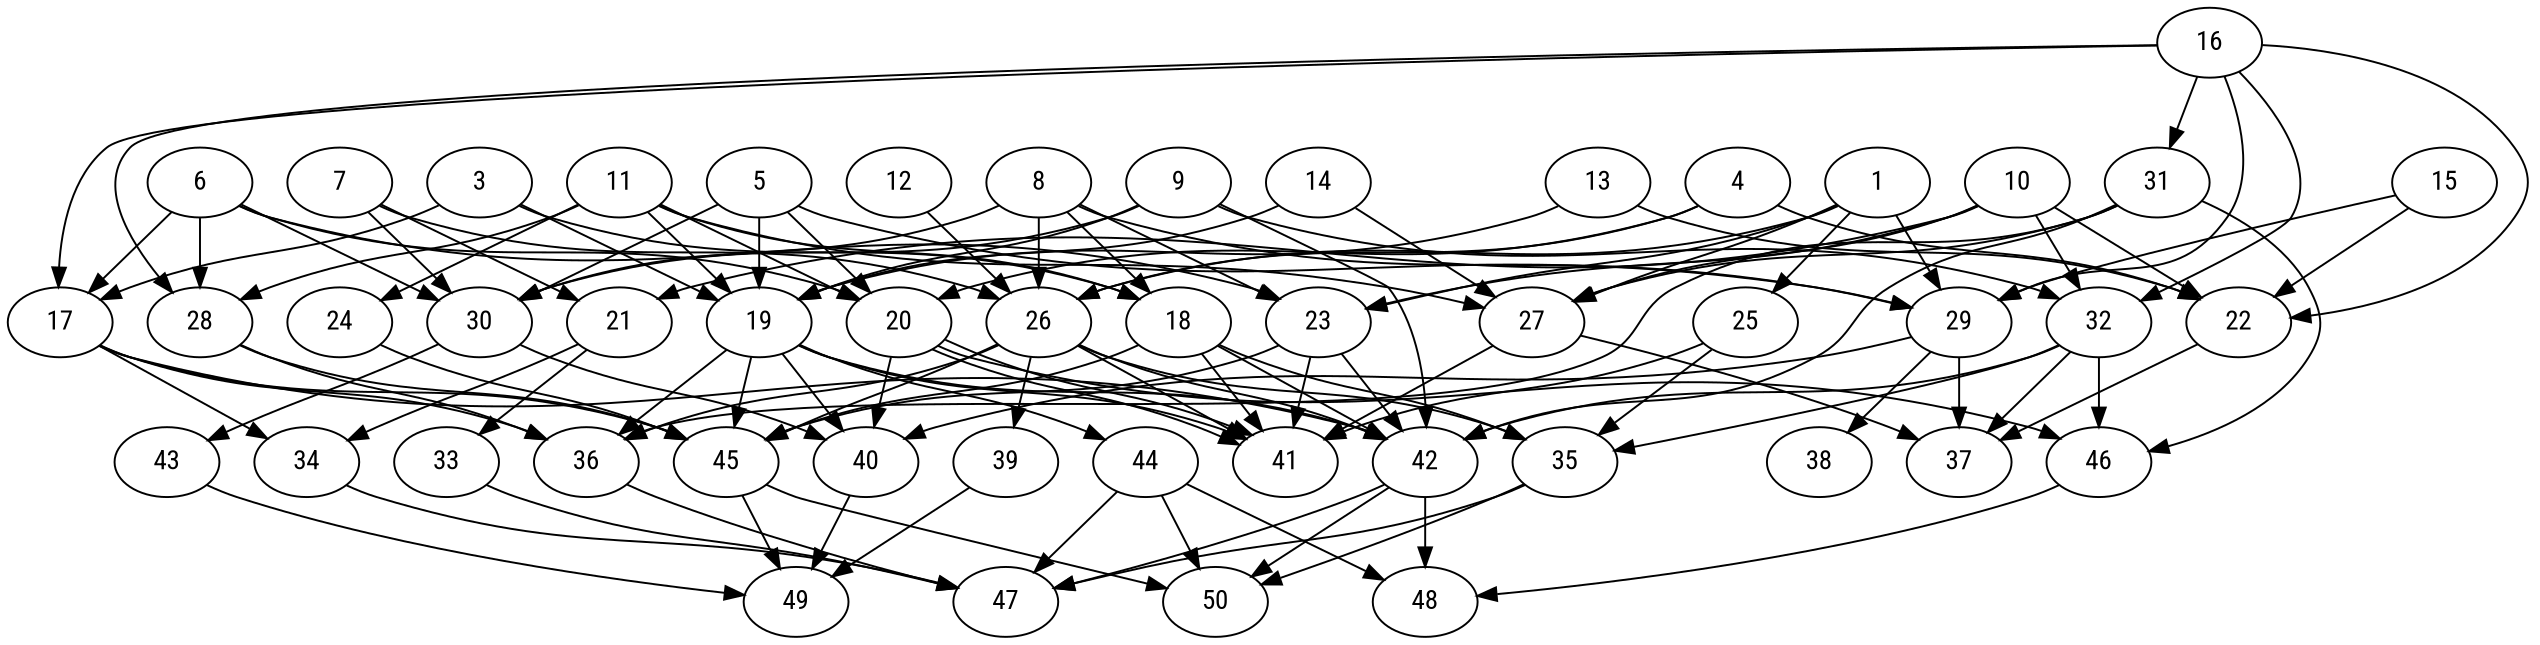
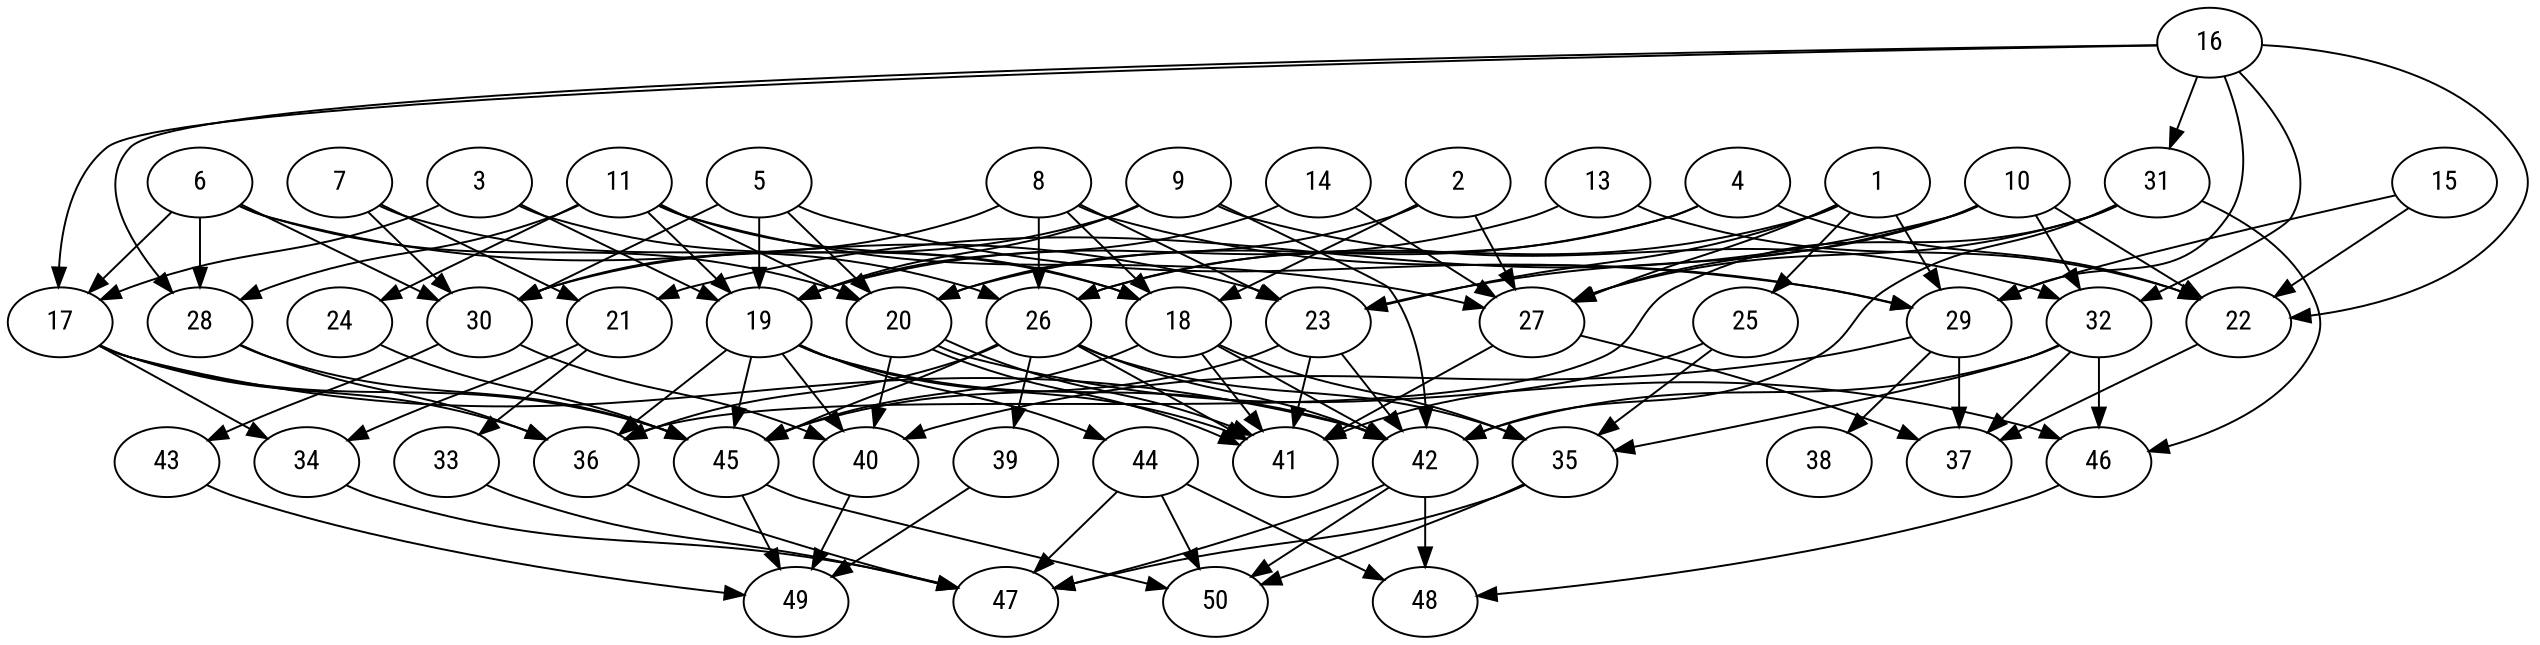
node "12": removed
node "2": added
